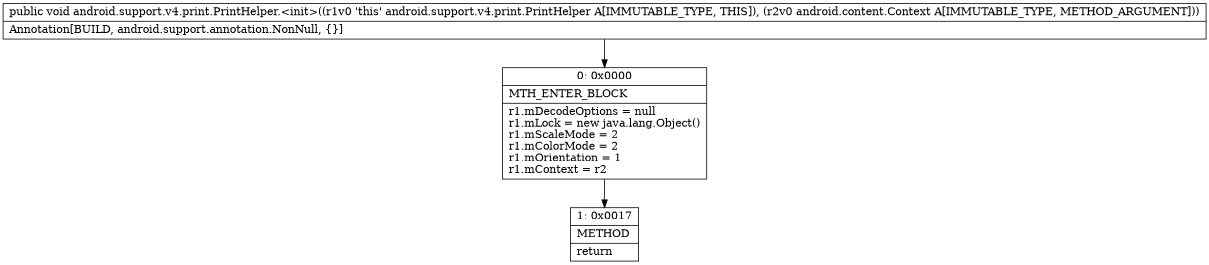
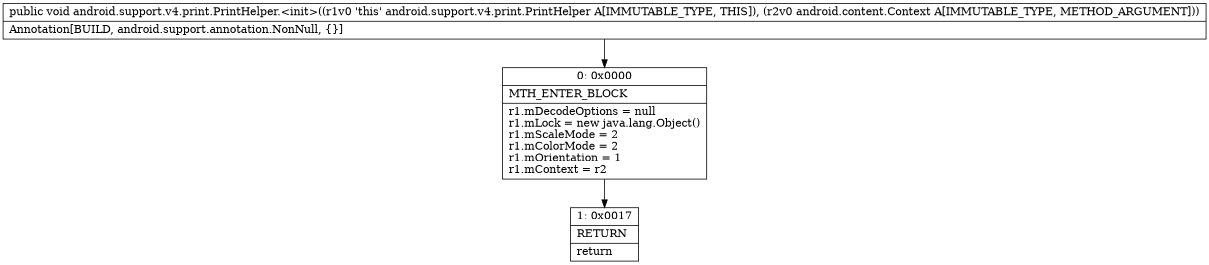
node "1: 0x0017": text "METHOD" -> "RETURN"
